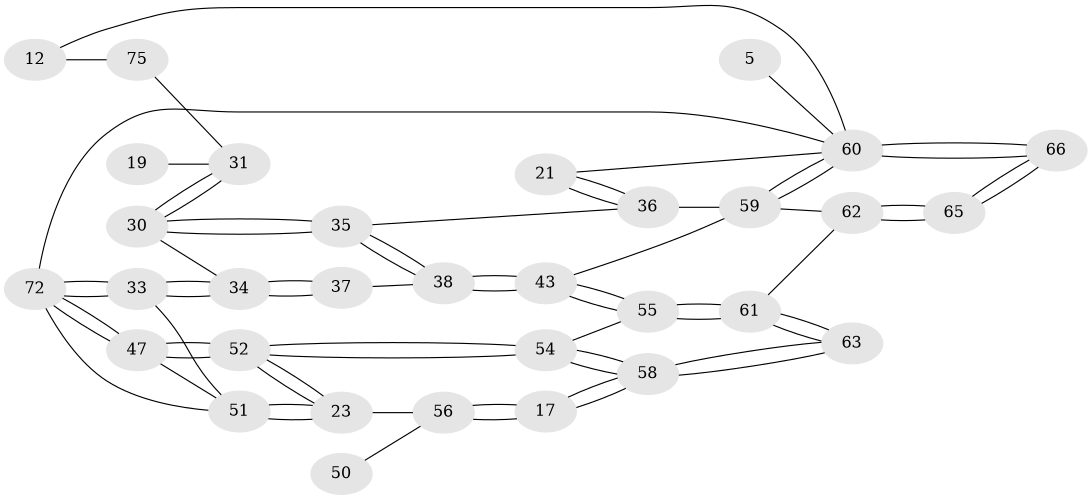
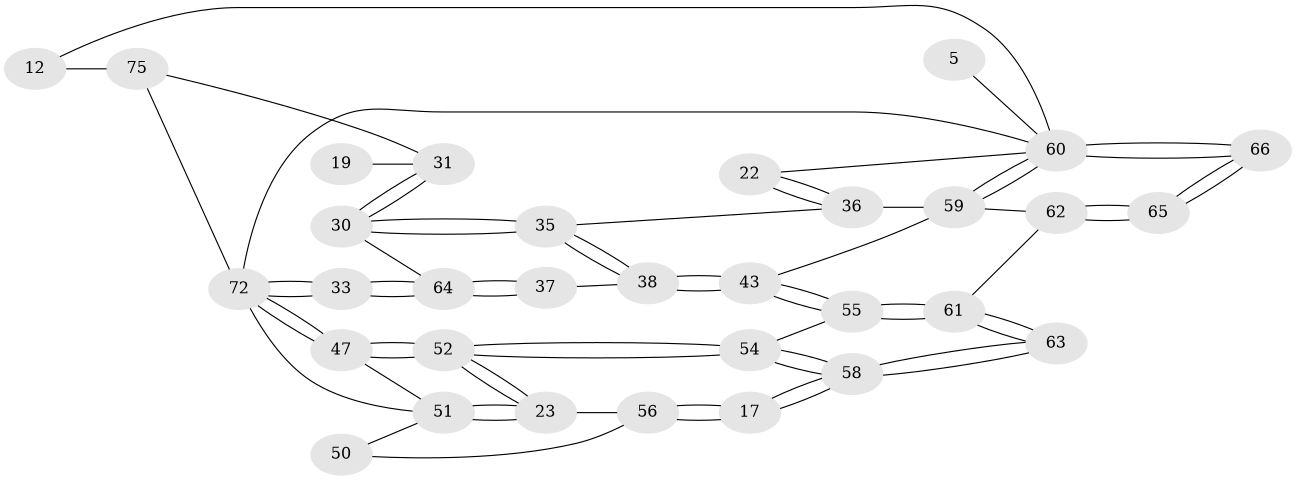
node "21": label "21" -> "22"
edge "75" -- "72": added
node "34": label "34" -> "64"
edge "33" -- "51": now "50" -- "51"
